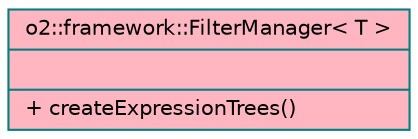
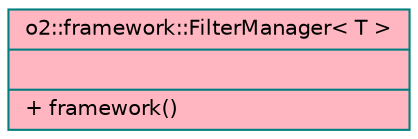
node "o2::framework::FilterManager< T >": text "+ createExpressionTrees()" -> "+ framework()"
